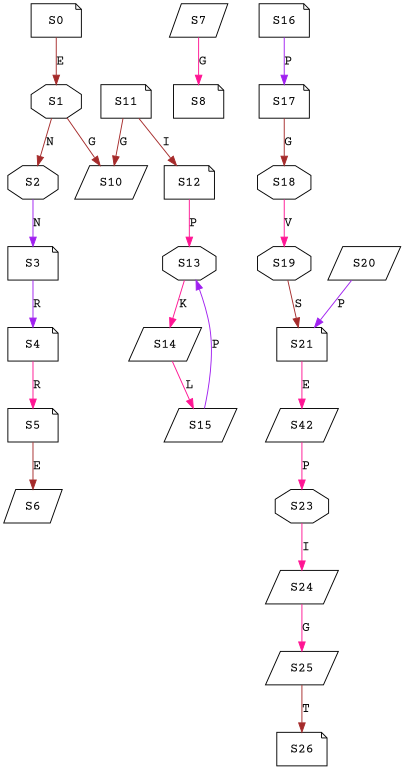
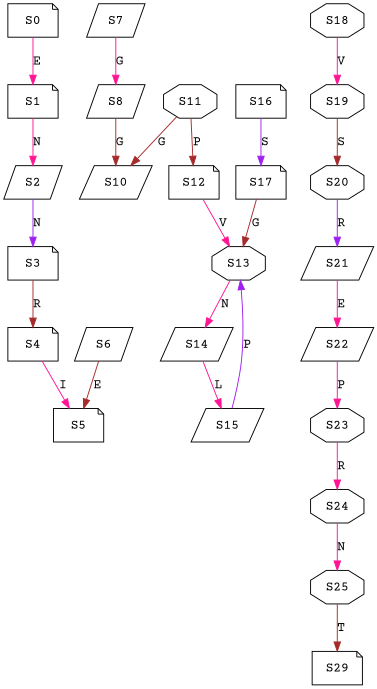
edge "S0" -> "S1": color brown -> deeppink
edge "S16" -> "S17": label "P" -> "S"
node "S1": shape octagon -> note
node "S11": shape note -> octagon
node "S8": shape note -> parallelogram
edge "S1" -> "S2": color brown -> deeppink
edge "S17" -> "S18": now "S17" -> "S13"
edge "S1" -> "S10": now "S8" -> "S10"
edge "S11" -> "S12": label "I" -> "P"
node "S2": shape octagon -> parallelogram
edge "S12" -> "S13": label "P" -> "V"
node "S20": shape parallelogram -> octagon
edge "S3" -> "S4": color purple -> brown
edge "S19" -> "S21": now "S19" -> "S20"
edge "S13" -> "S14": label "K" -> "N"
edge "S20" -> "S21": label "P" -> "R"
node "S21": shape note -> parallelogram
edge "S4" -> "S5": label "R" -> "I"
node "S42": label "S42" -> "S22"
edge "S5" -> "S6": reversed
edge "S23" -> "S24": label "I" -> "R"
node "S24": shape parallelogram -> octagon
edge "S24" -> "S25": label "G" -> "N"
node "S25": shape parallelogram -> octagon
node "S26": label "S26" -> "S29"
